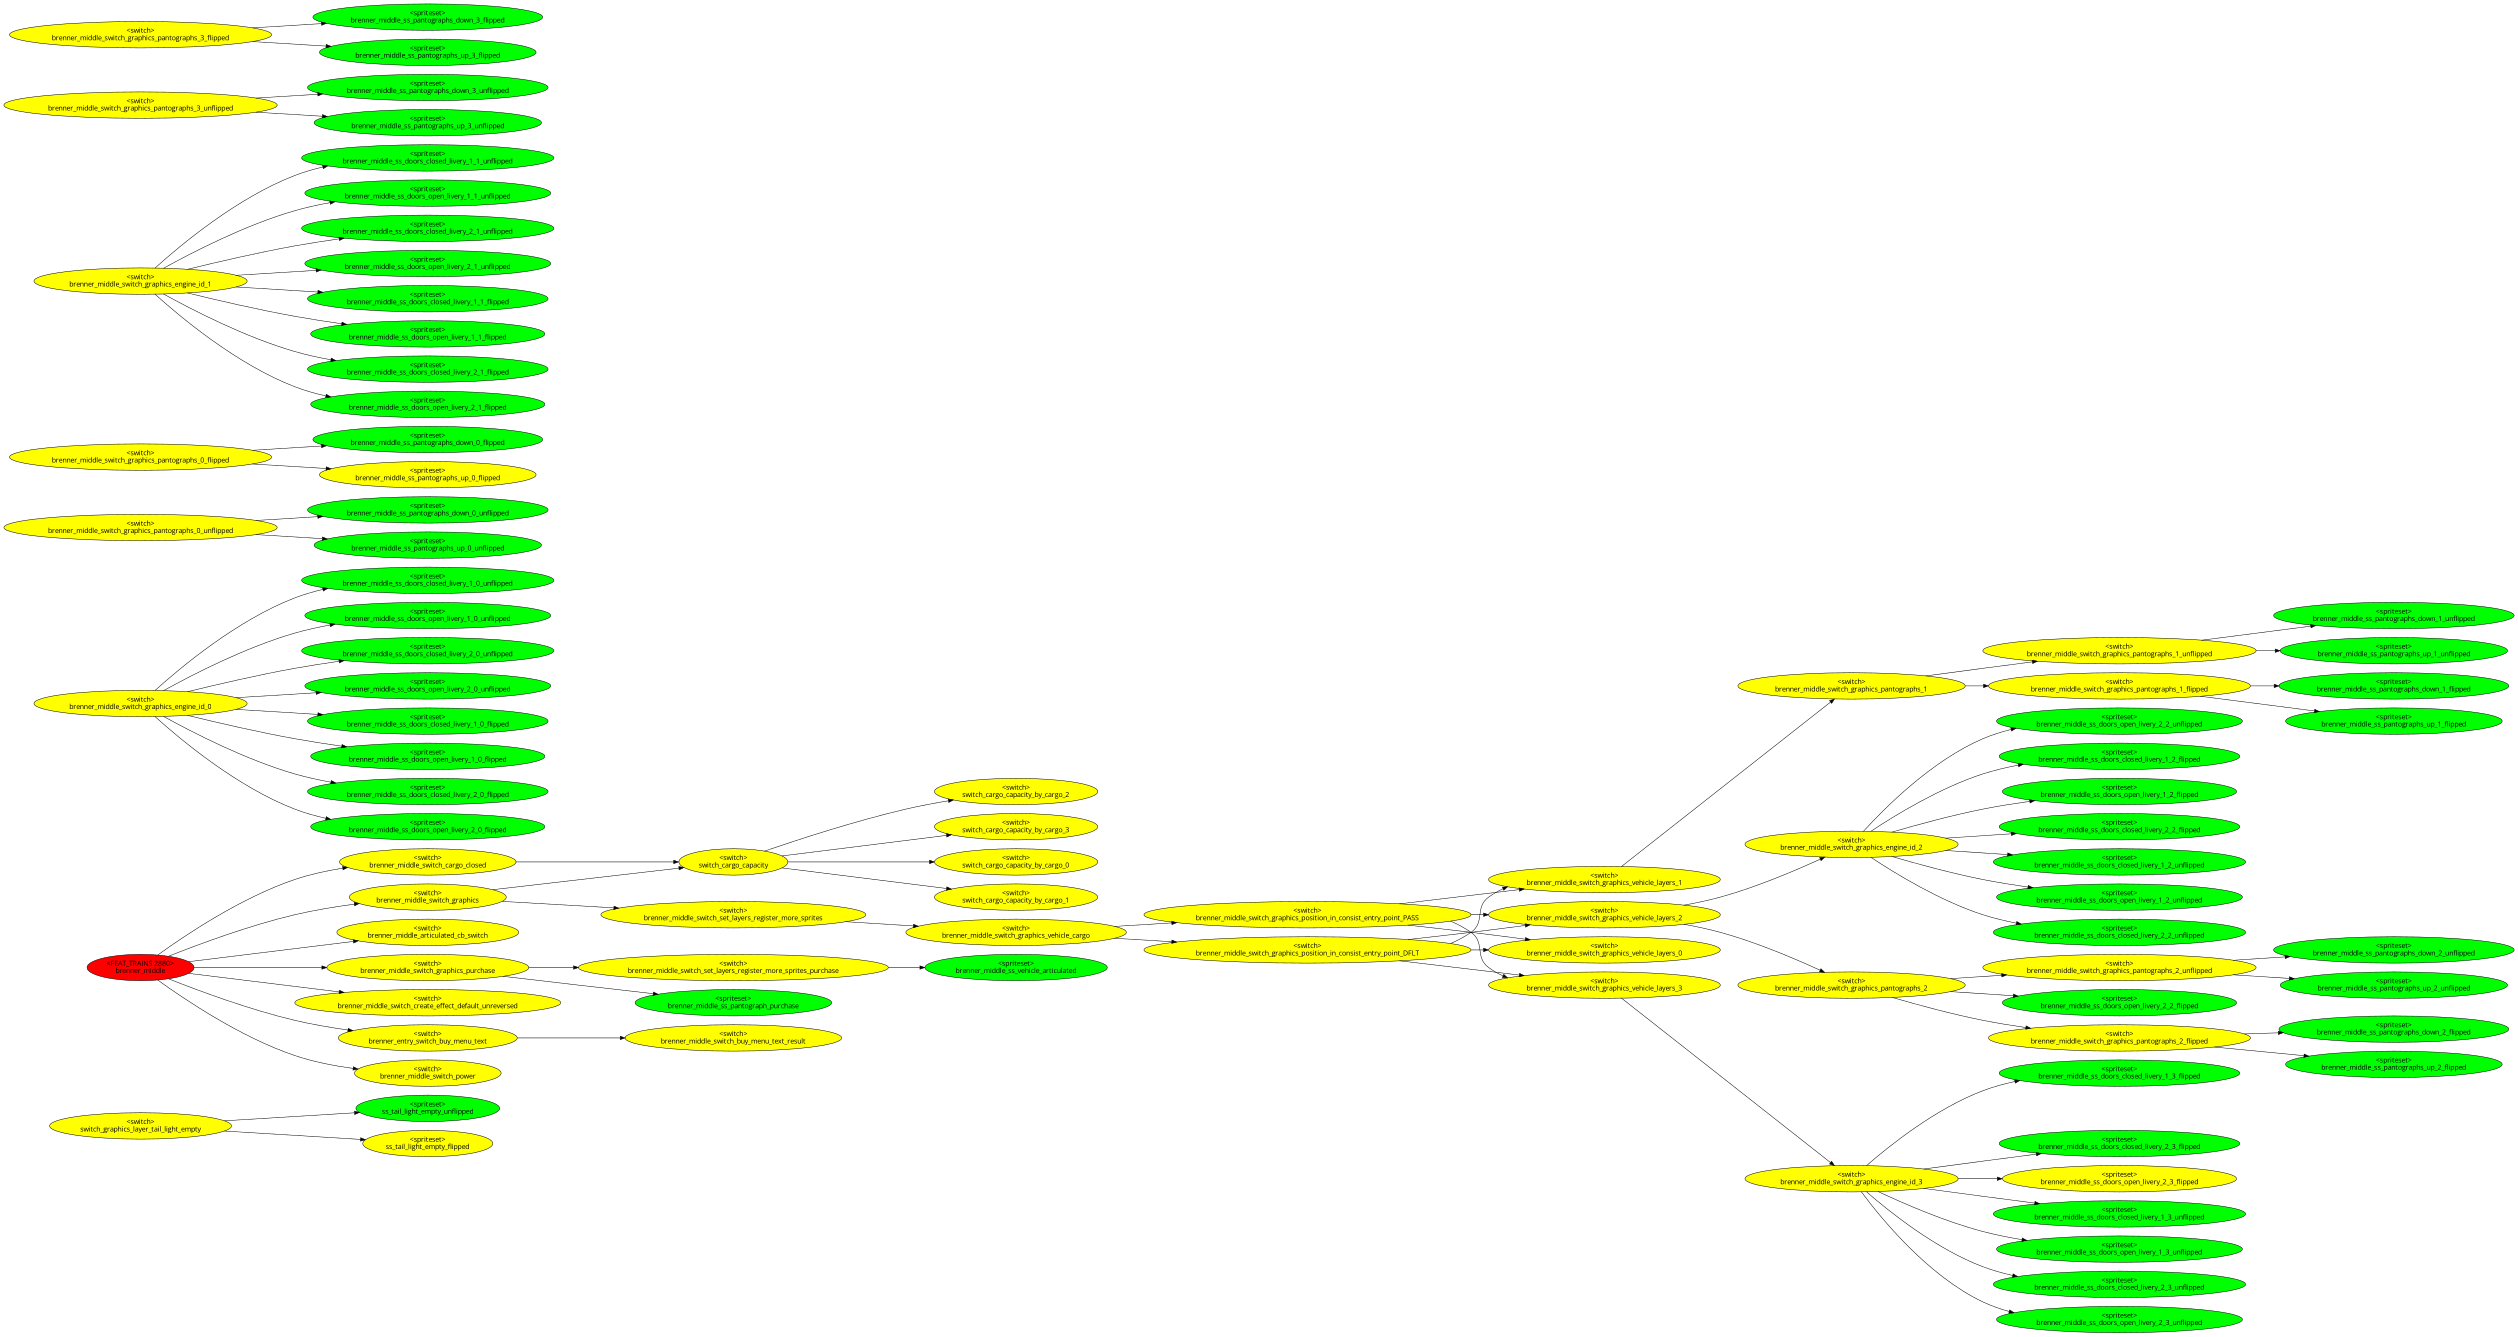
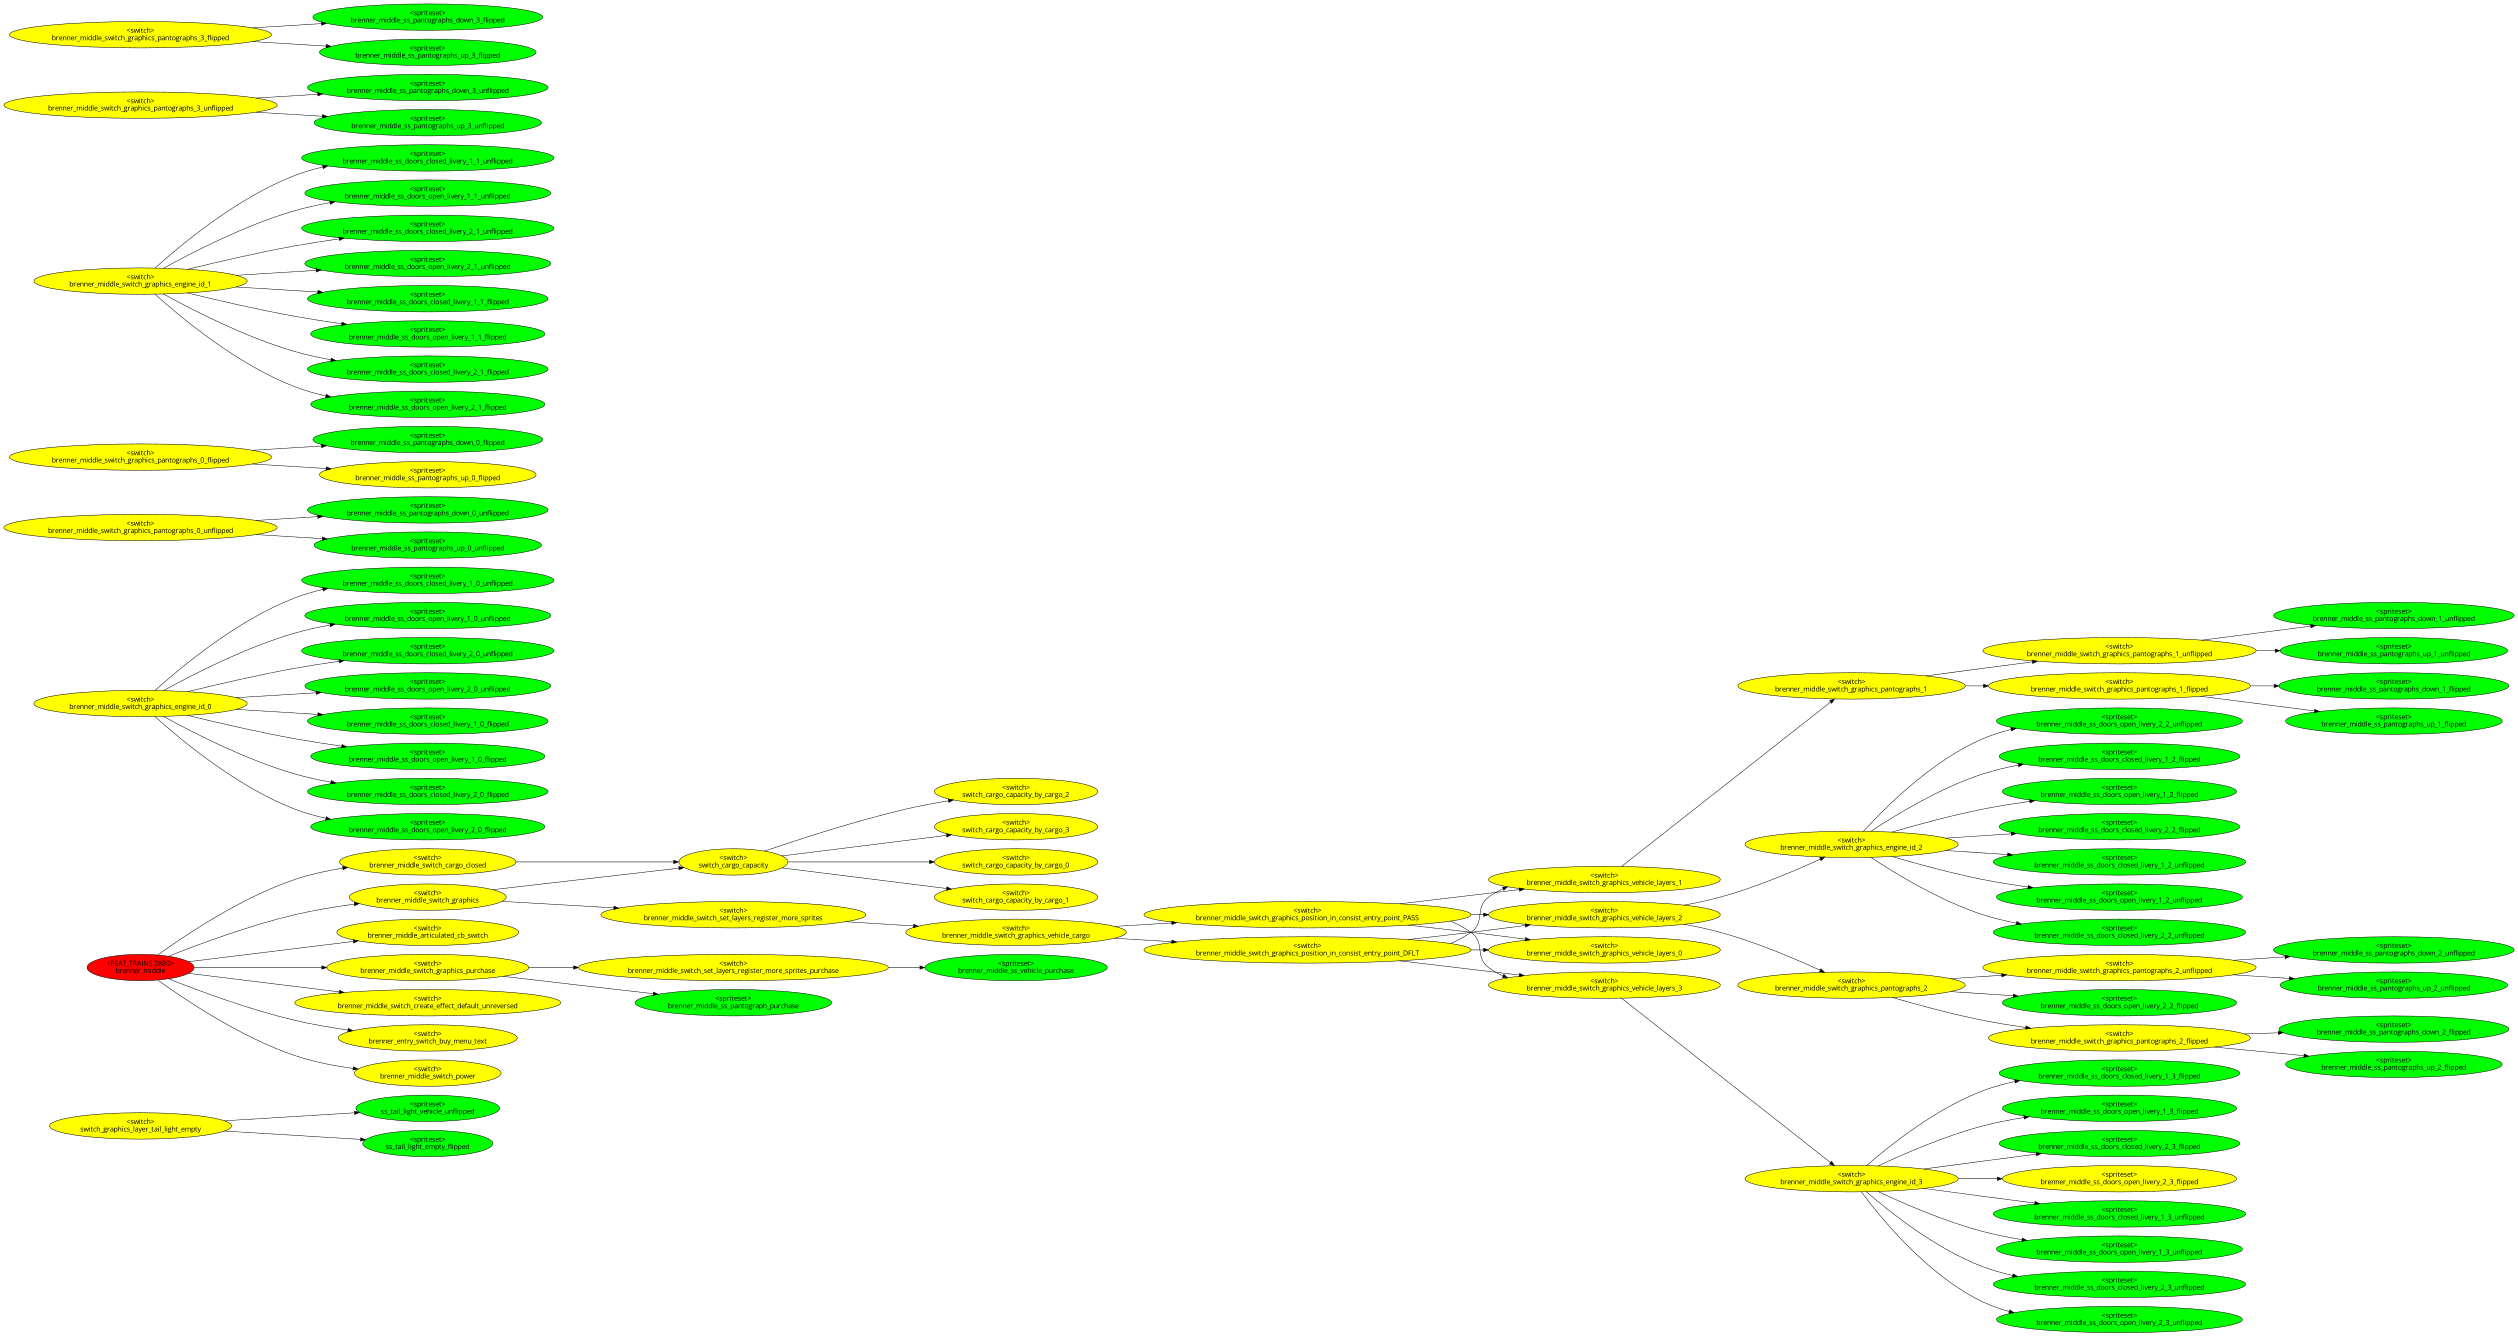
node "<spriteset> brenner_middle_ss_vehicle_articulated": label "<spriteset> brenner_middle_ss_vehicle_articulated" -> "<spriteset> brenner_middle_ss_vehicle_purchase"
node "<switch> brenner_middle_switch_buy_menu_text_result": removed
node "<spriteset> ss_tail_light_empty_unflipped": label "<spriteset> ss_tail_light_empty_unflipped" -> "<spriteset> ss_tail_light_vehicle_unflipped"
node "<spriteset> brenner_middle_ss_doors_open_livery_1_3_flipped": added
node "<spriteset> ss_tail_light_empty_flipped": fillcolor yellow -> green
